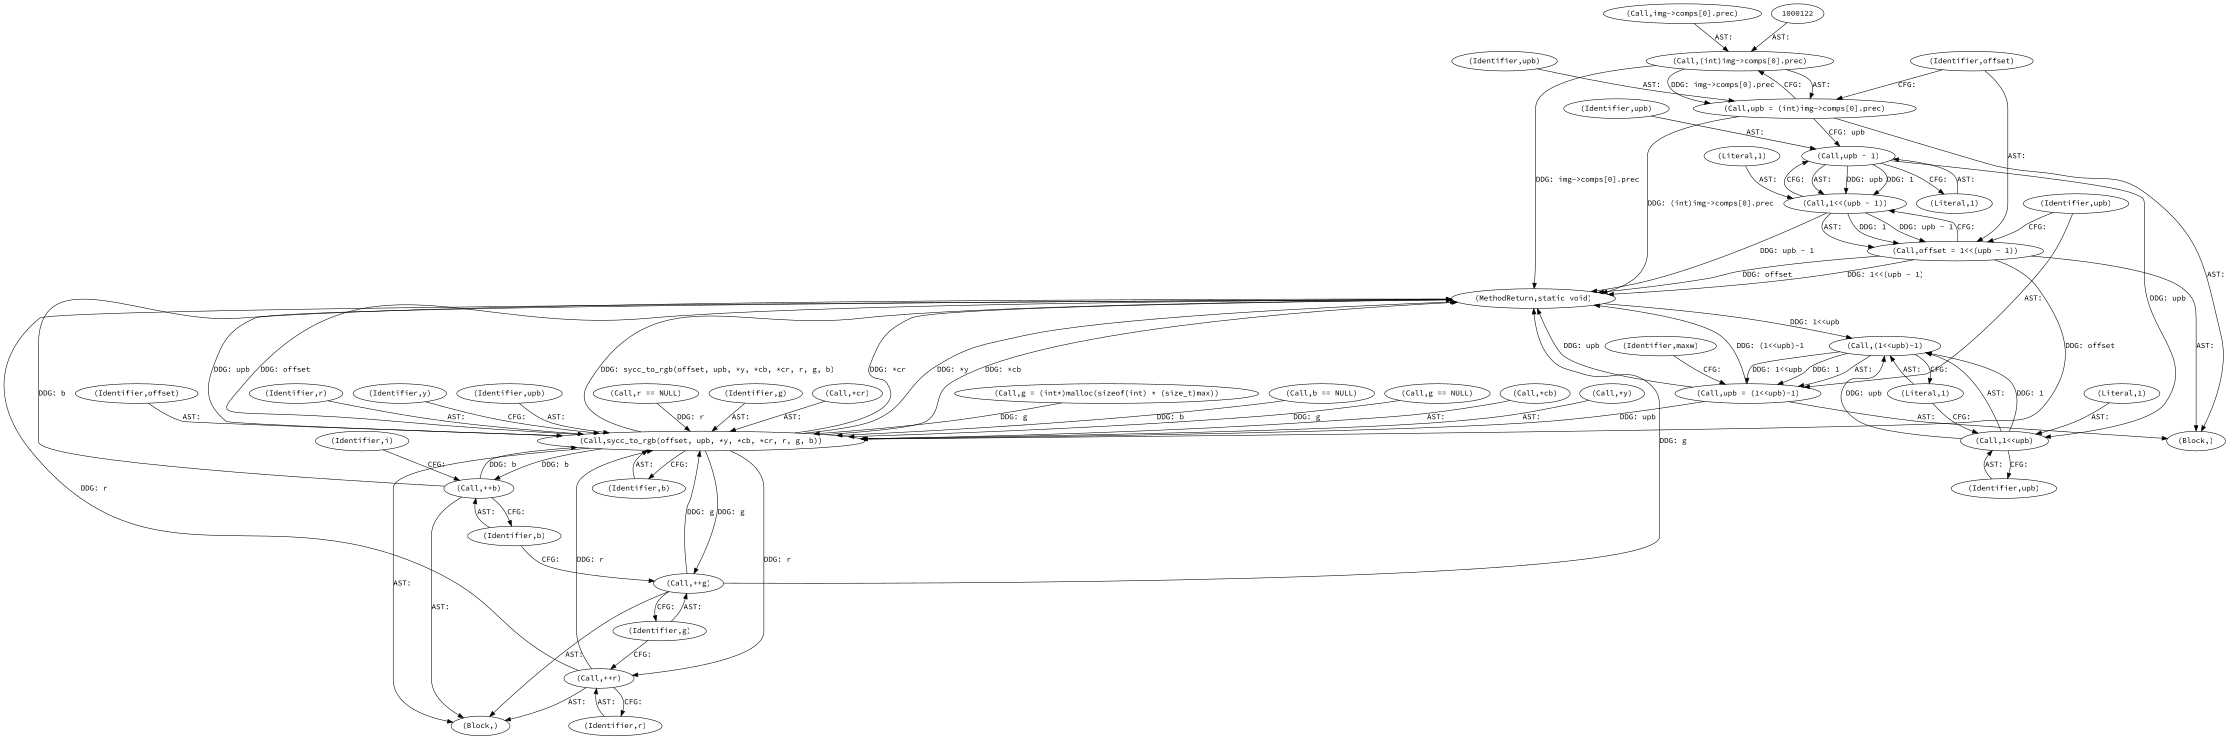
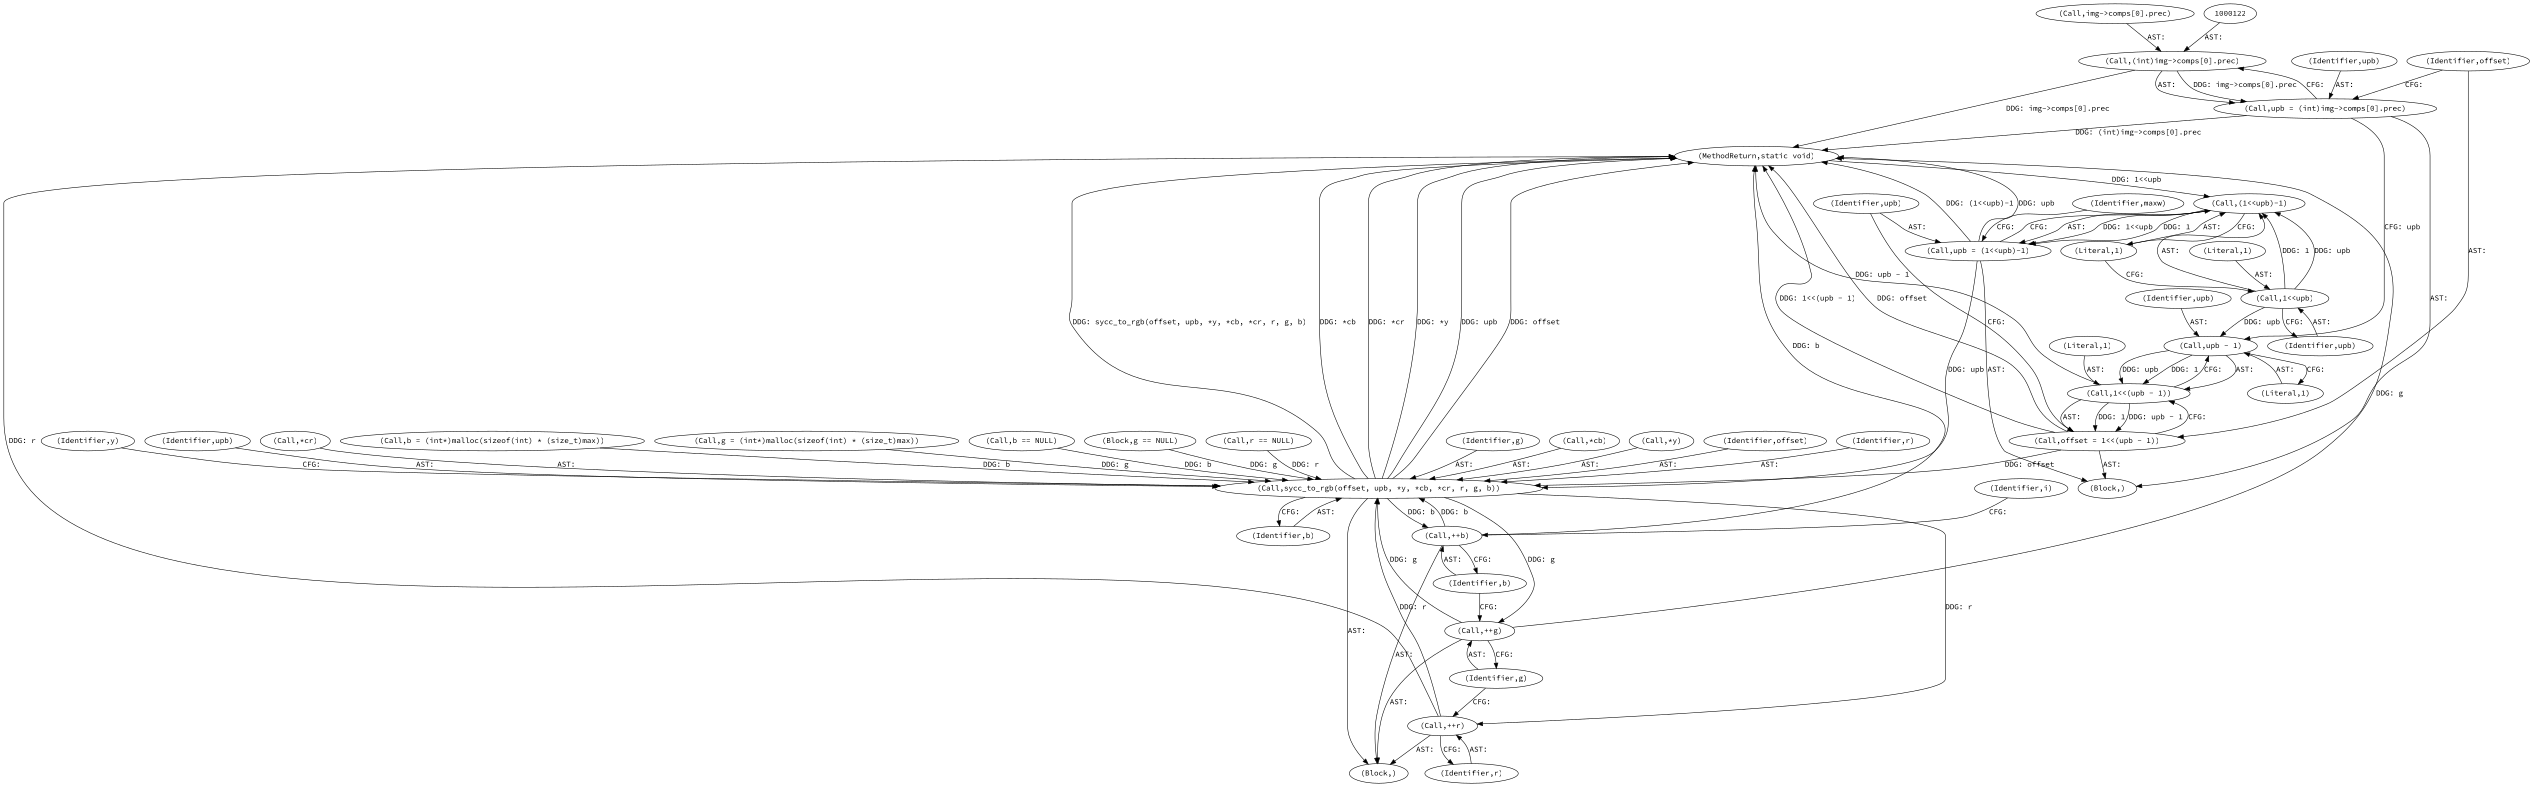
edge "(Call,upb = (1<<upb)-1)" -> "(Call,(1<<upb)-1)": added, label "CFG:"
edge "(Call,upb - 1)" -> "(Call,1<<upb)": reversed
node "(Call,g == NULL)": label "(Call,g == NULL)" -> "(Block,g == NULL)"
node "(Call,b = (int*)malloc(sizeof(int) * (size_t)max))": added
